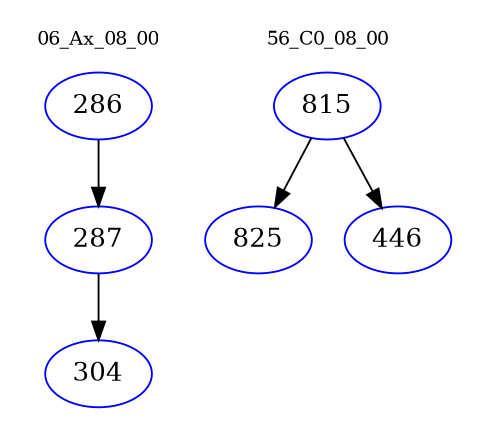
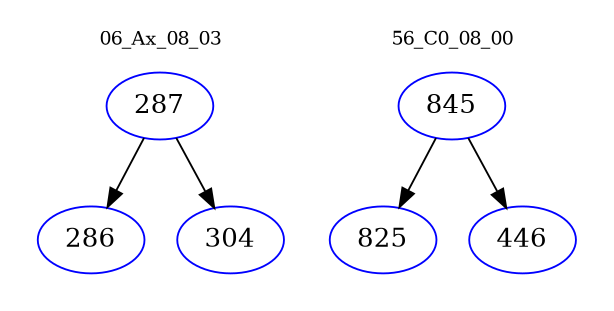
cluster "06_Ax_08_00": label "06_Ax_08_00" -> "06_Ax_08_03"
node "815": label "815" -> "845"
edge "286" -> "287": reversed
